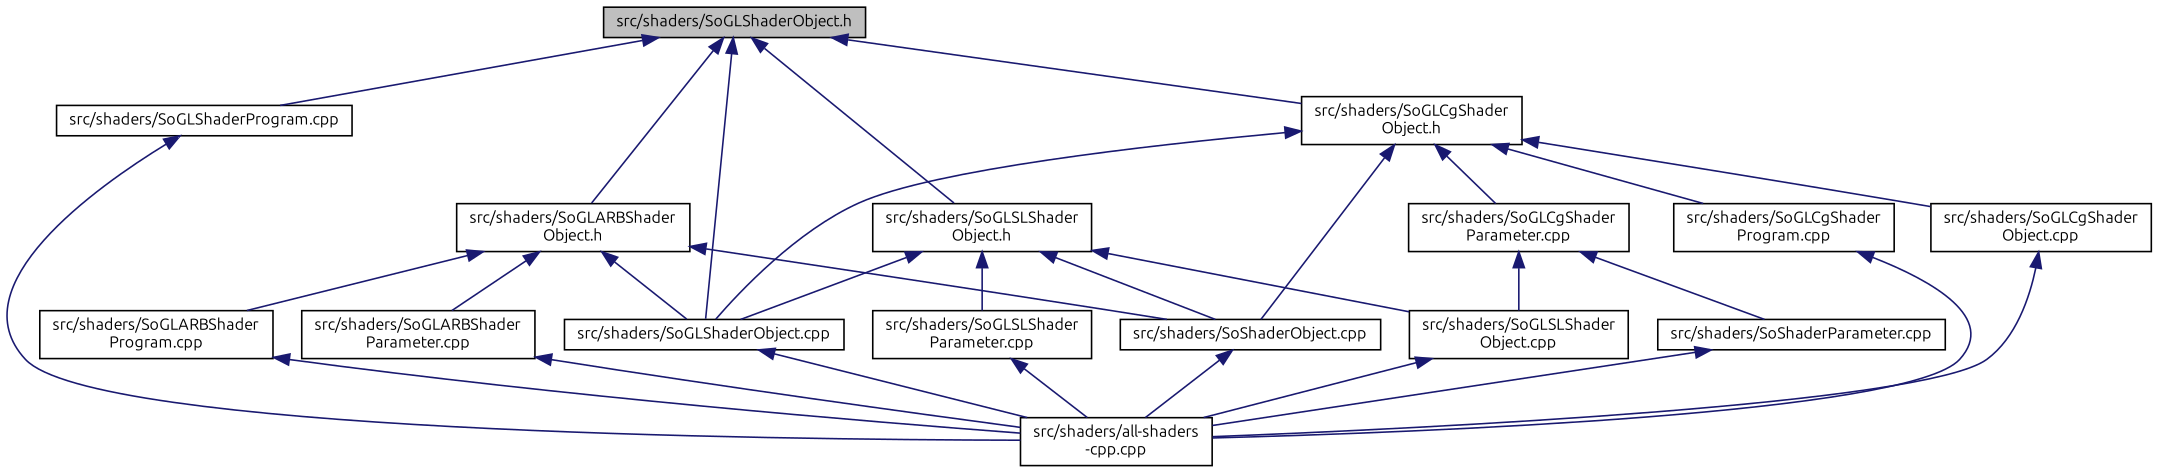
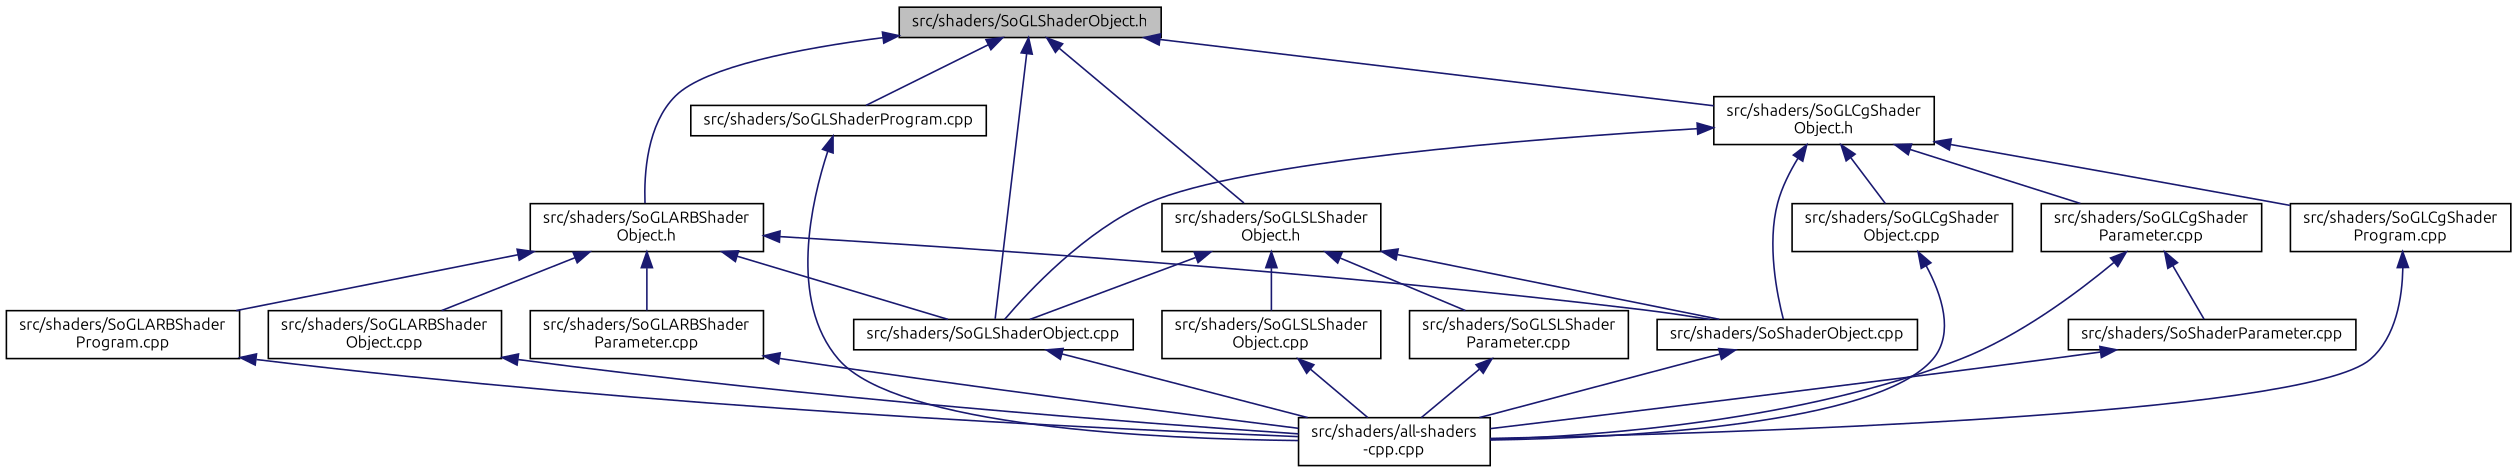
edge "src/shaders/SoGLSLShader Object.cpp" -> "src/shaders/SoGLCgShader Parameter.cpp": now "src/shaders/all-shaders -cpp.cpp" -> "src/shaders/SoGLCgShader Parameter.cpp"
node "src/shaders/SoGLARBShader Object.cpp": added
